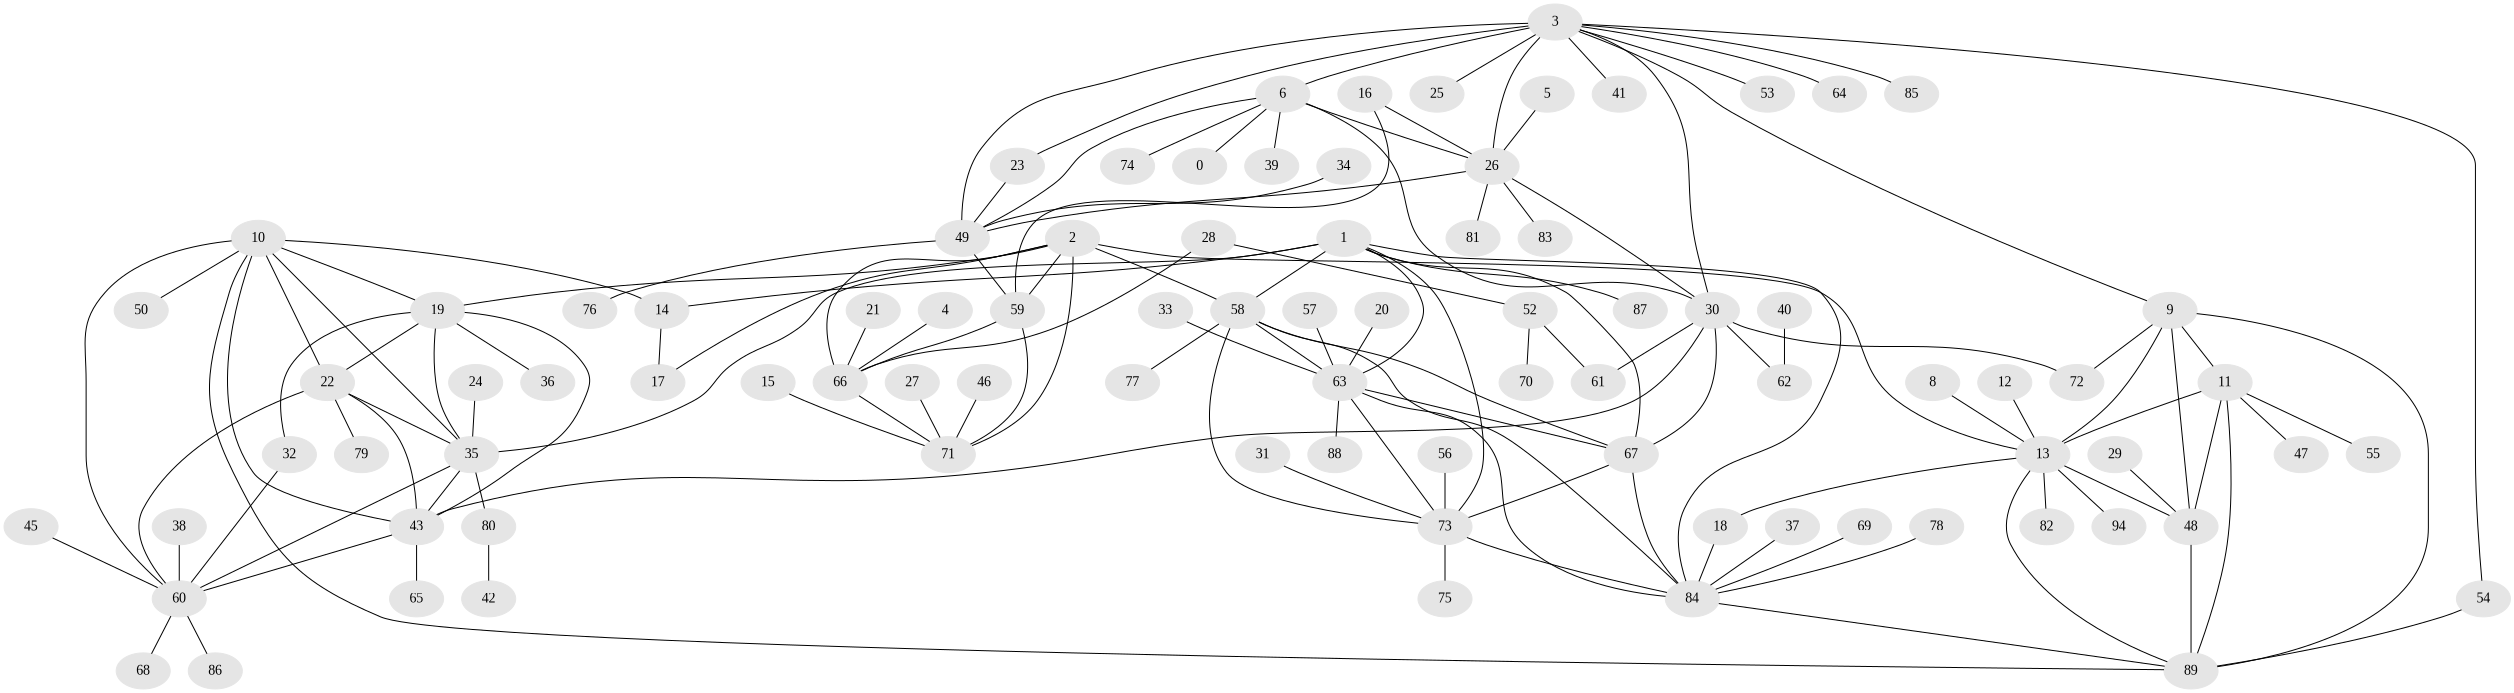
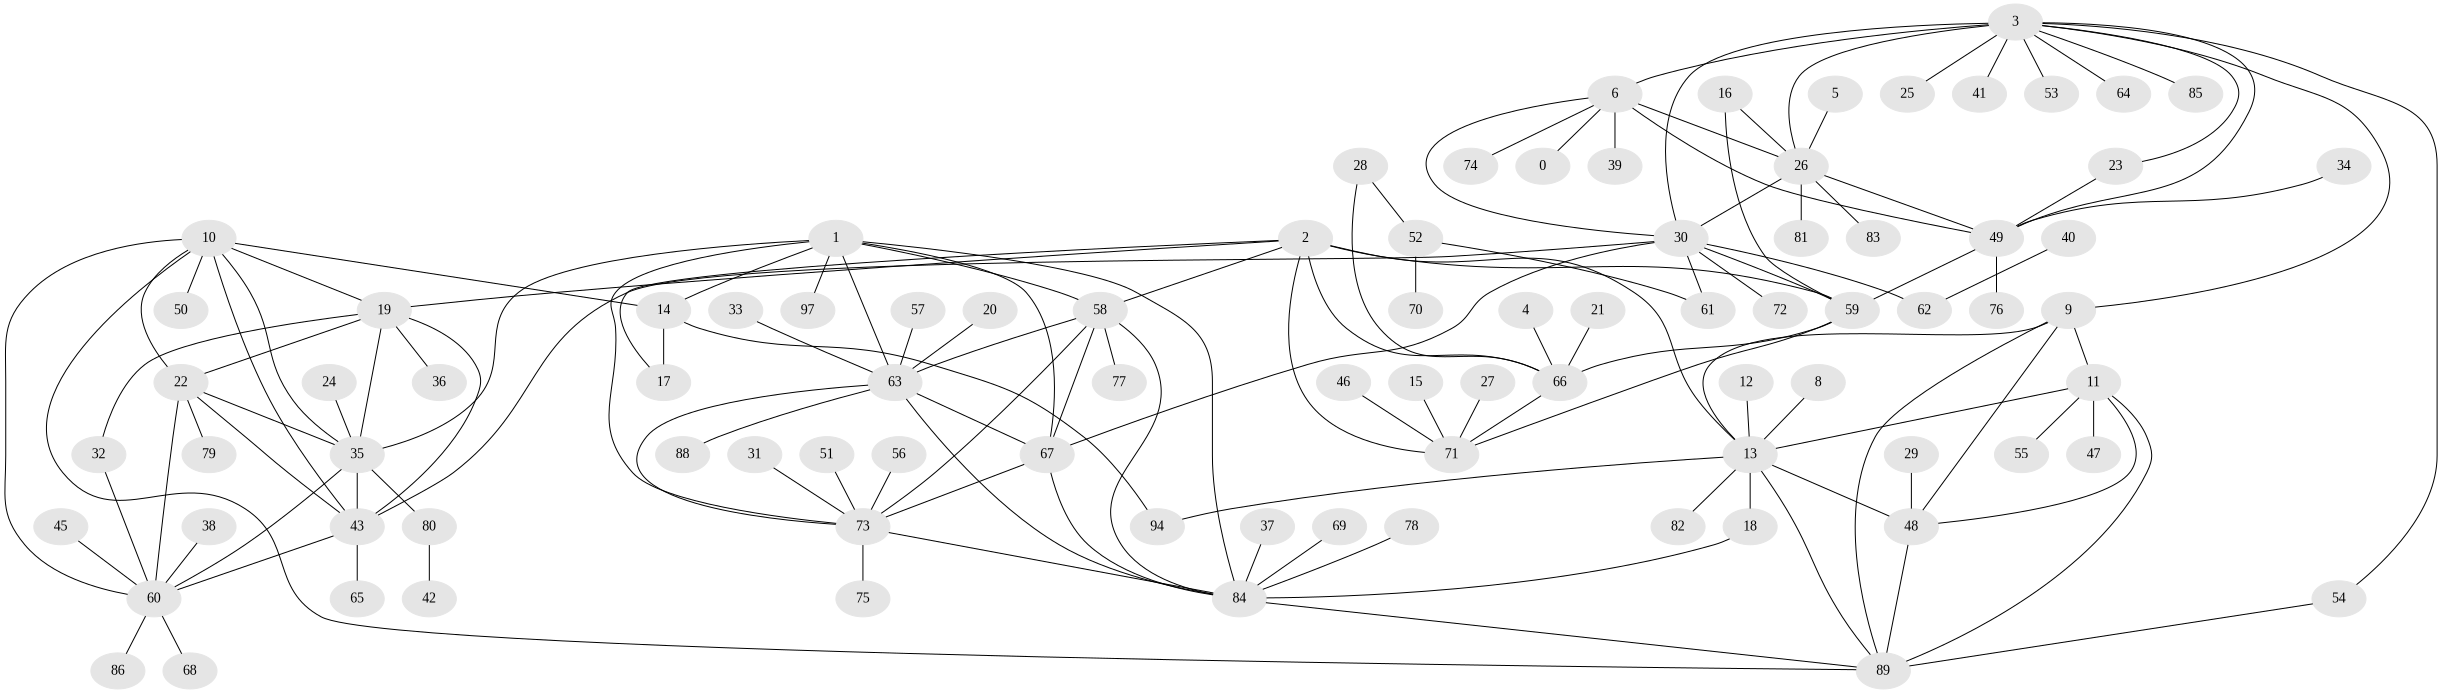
edge "30" -- "59": added
node "87": label "87" -> "97"
edge "9" -- "72": removed
edge "14" -- "94": added
node "51": added
